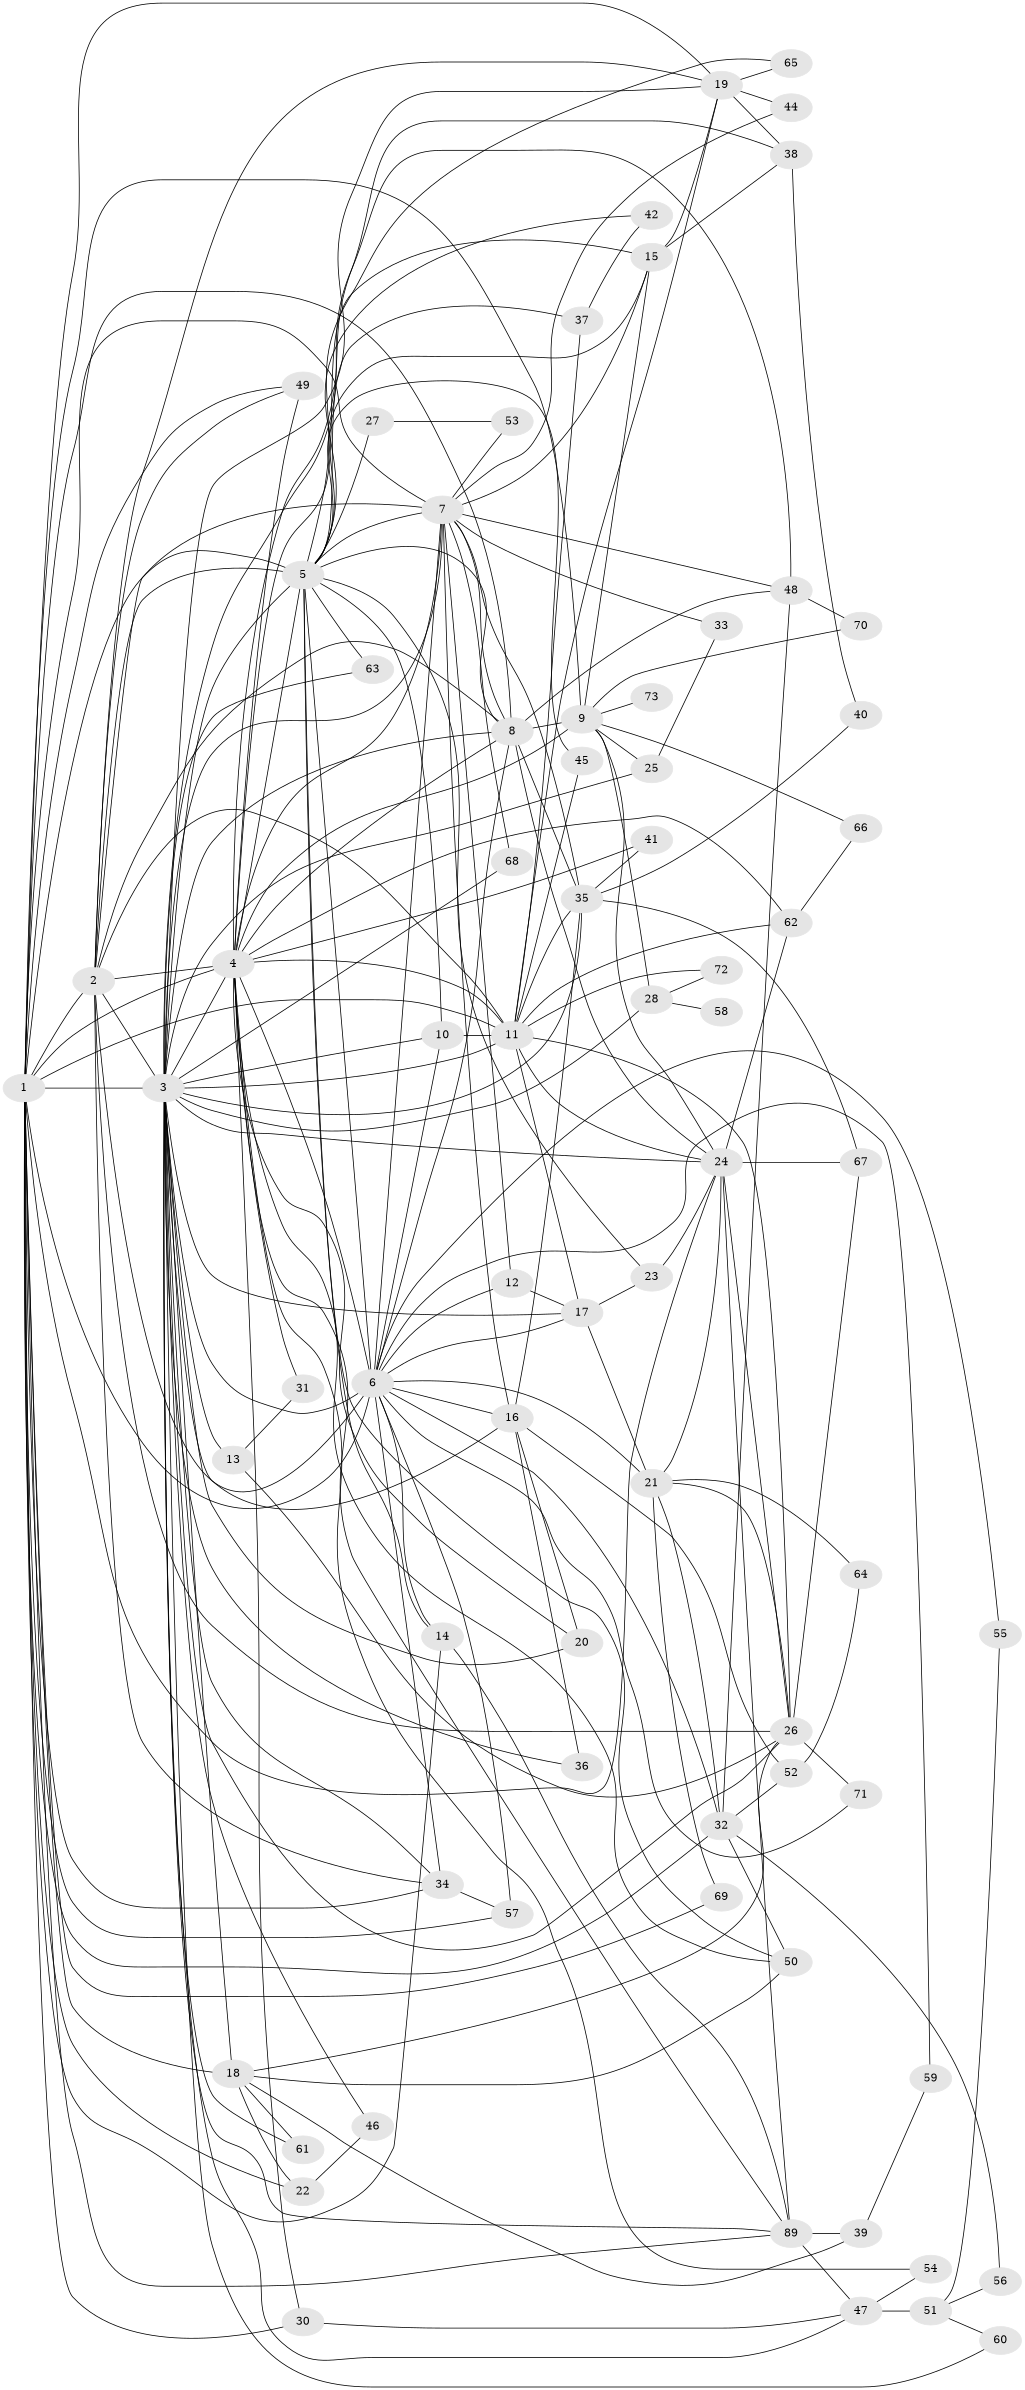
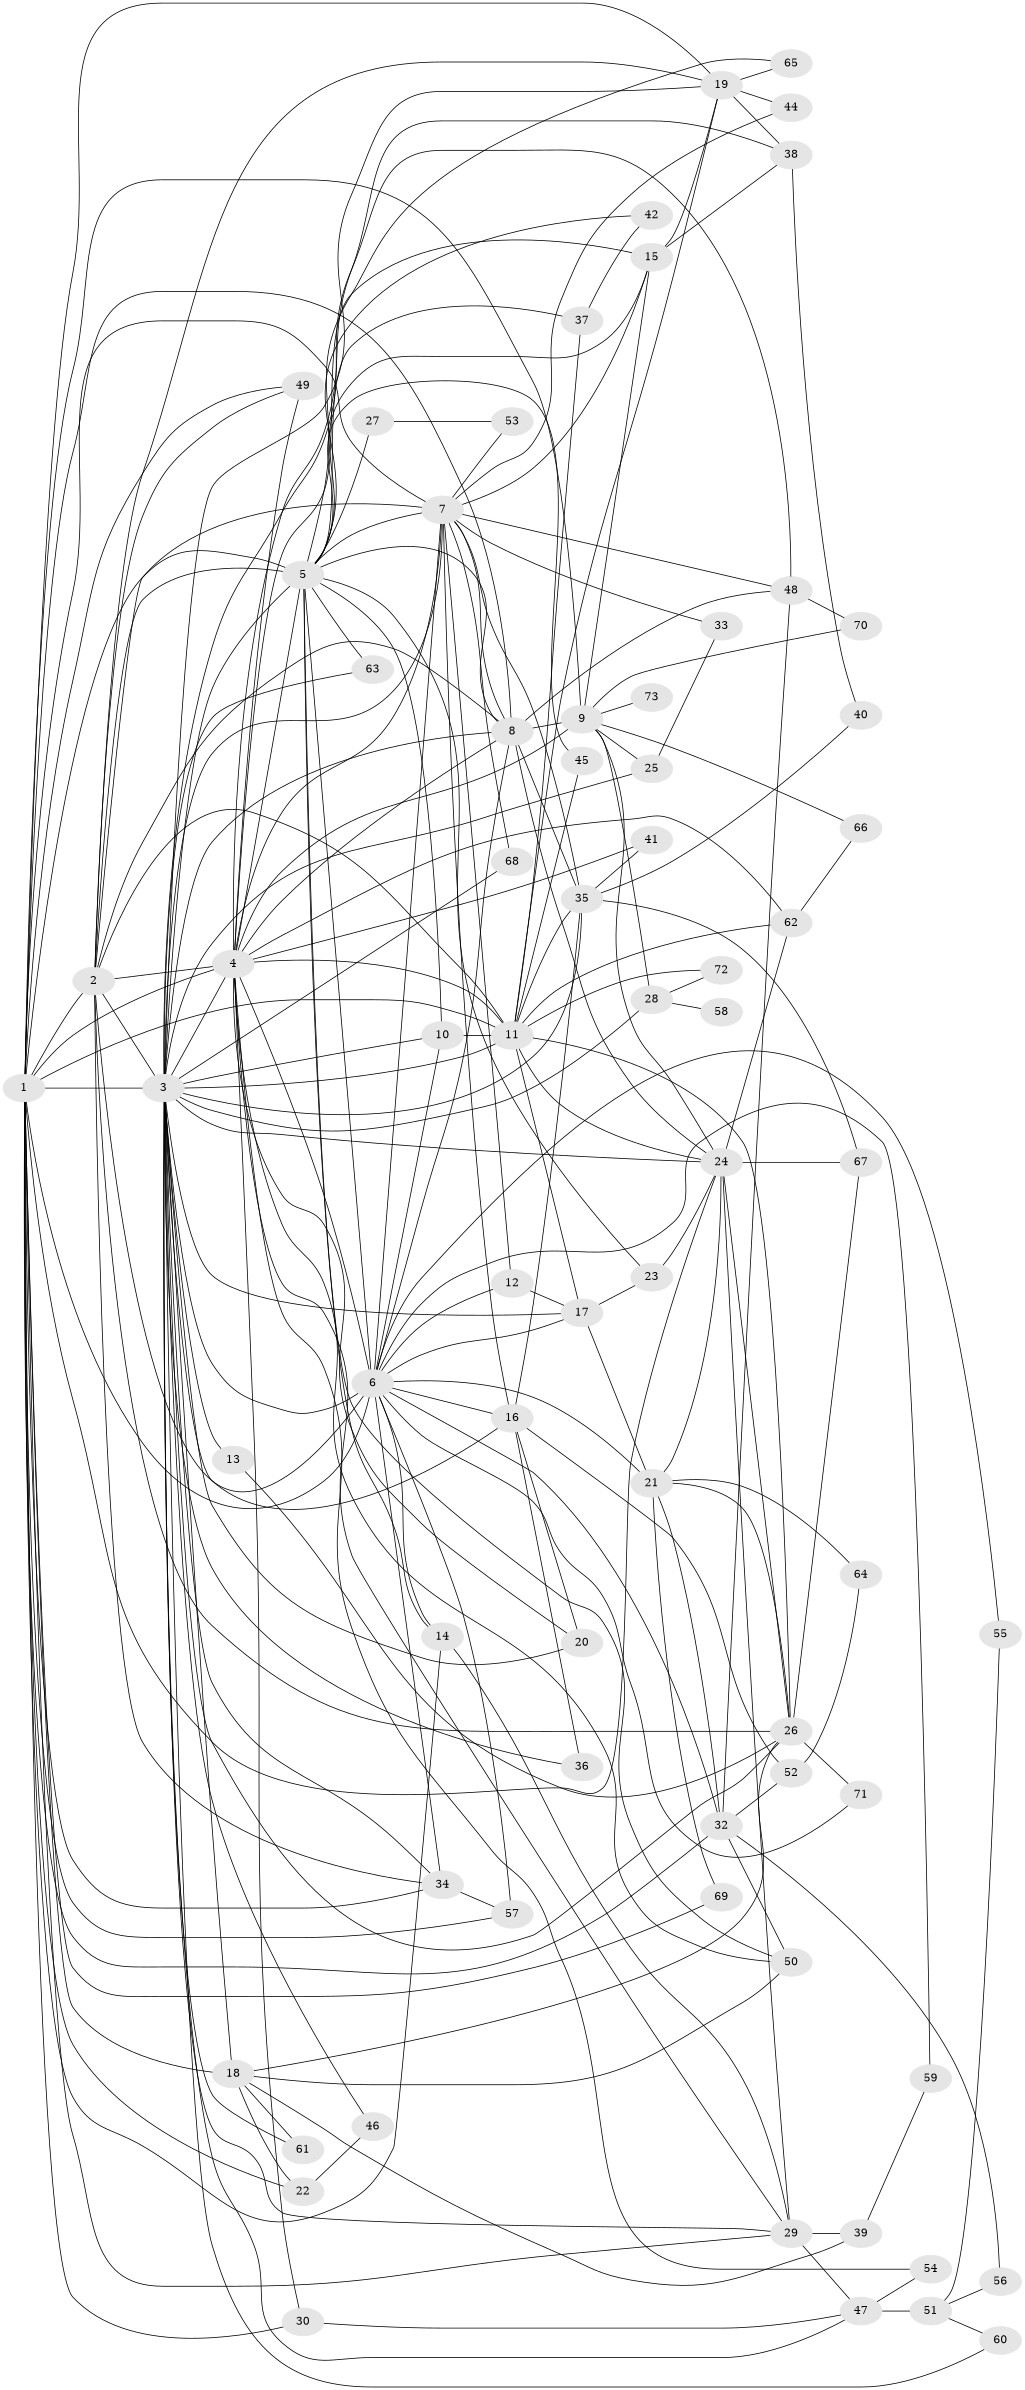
node "31": removed
node "89": label "89" -> "29"
